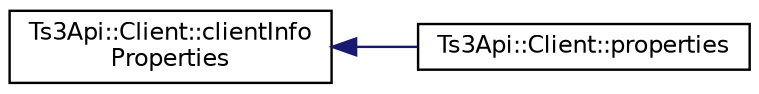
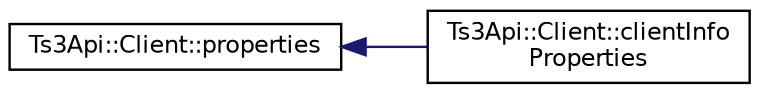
edge "Ts3Api::Client::properties" -> "Ts3Api::Client::clientInfo Properties": reversed
